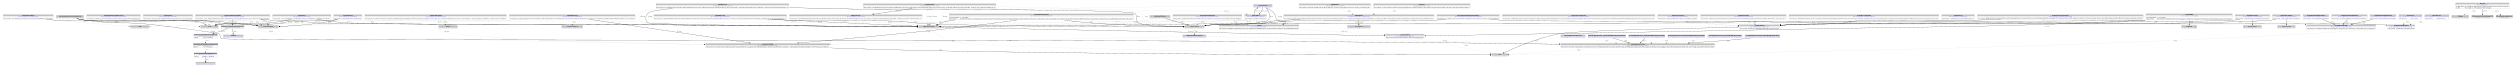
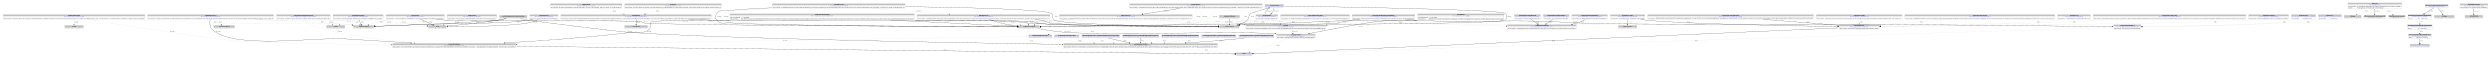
edge "isLessWarmThan" -> "containsWord": now "isLessWarmThan" -> "isMoreWarmThan"
node "hasSemanticBasicnessStatus": removed
edge "temperature_general" -> "Semantic Domain": removed, label "rdf:type"
node "Language": removed
